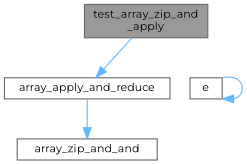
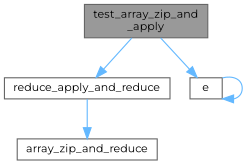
edge "test_array_zip_and _apply" -> "e": added
node "array_apply_and_reduce": label "array_apply_and_reduce" -> "reduce_apply_and_reduce"
node "array_zip_and_and": label "array_zip_and_and" -> "array_zip_and_reduce"
